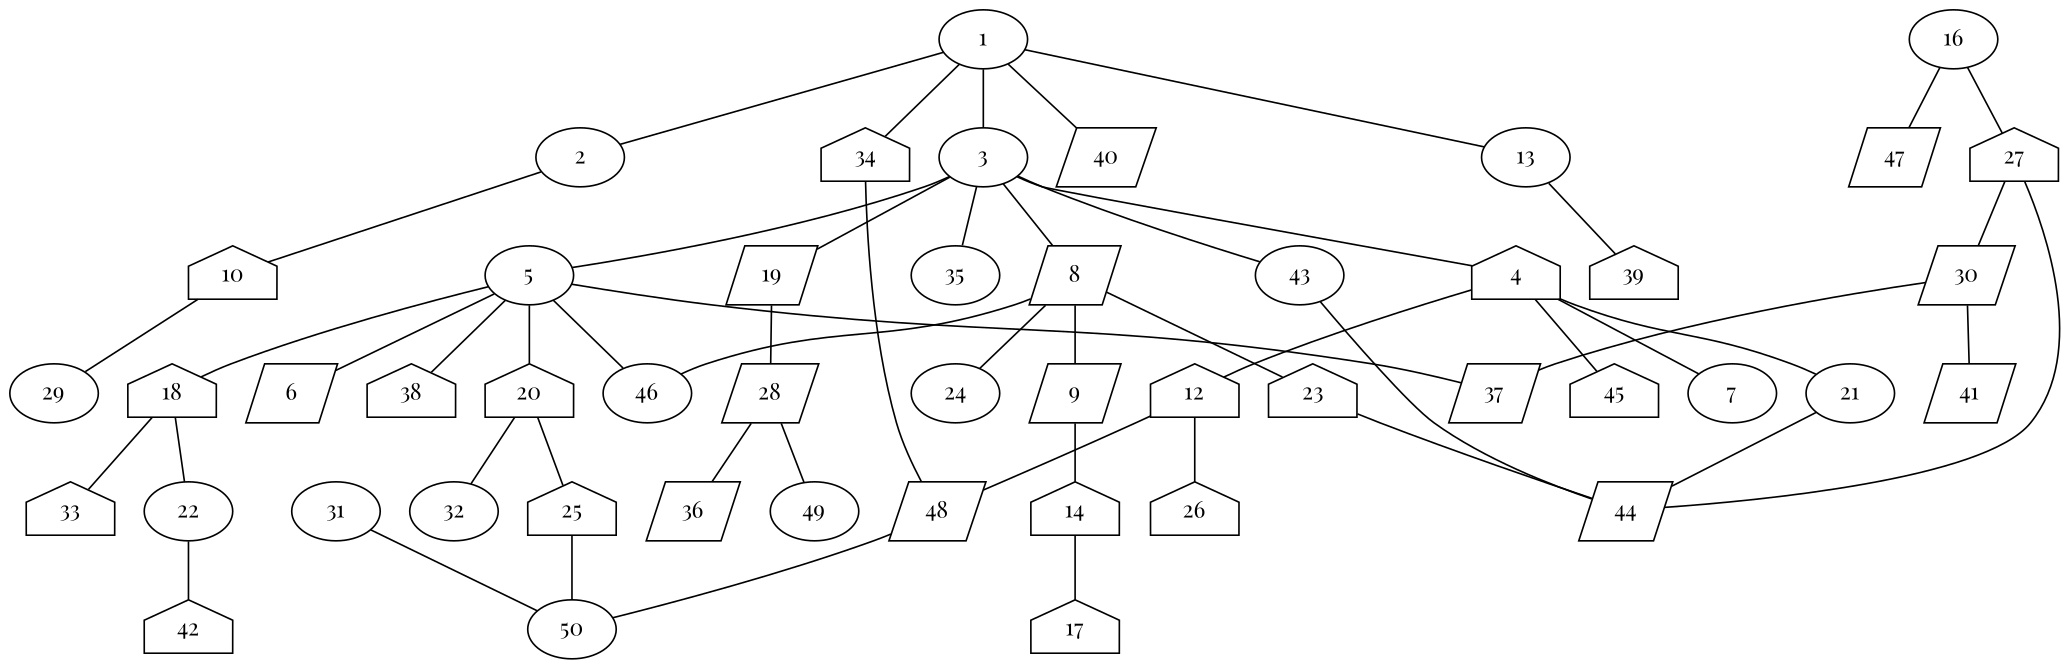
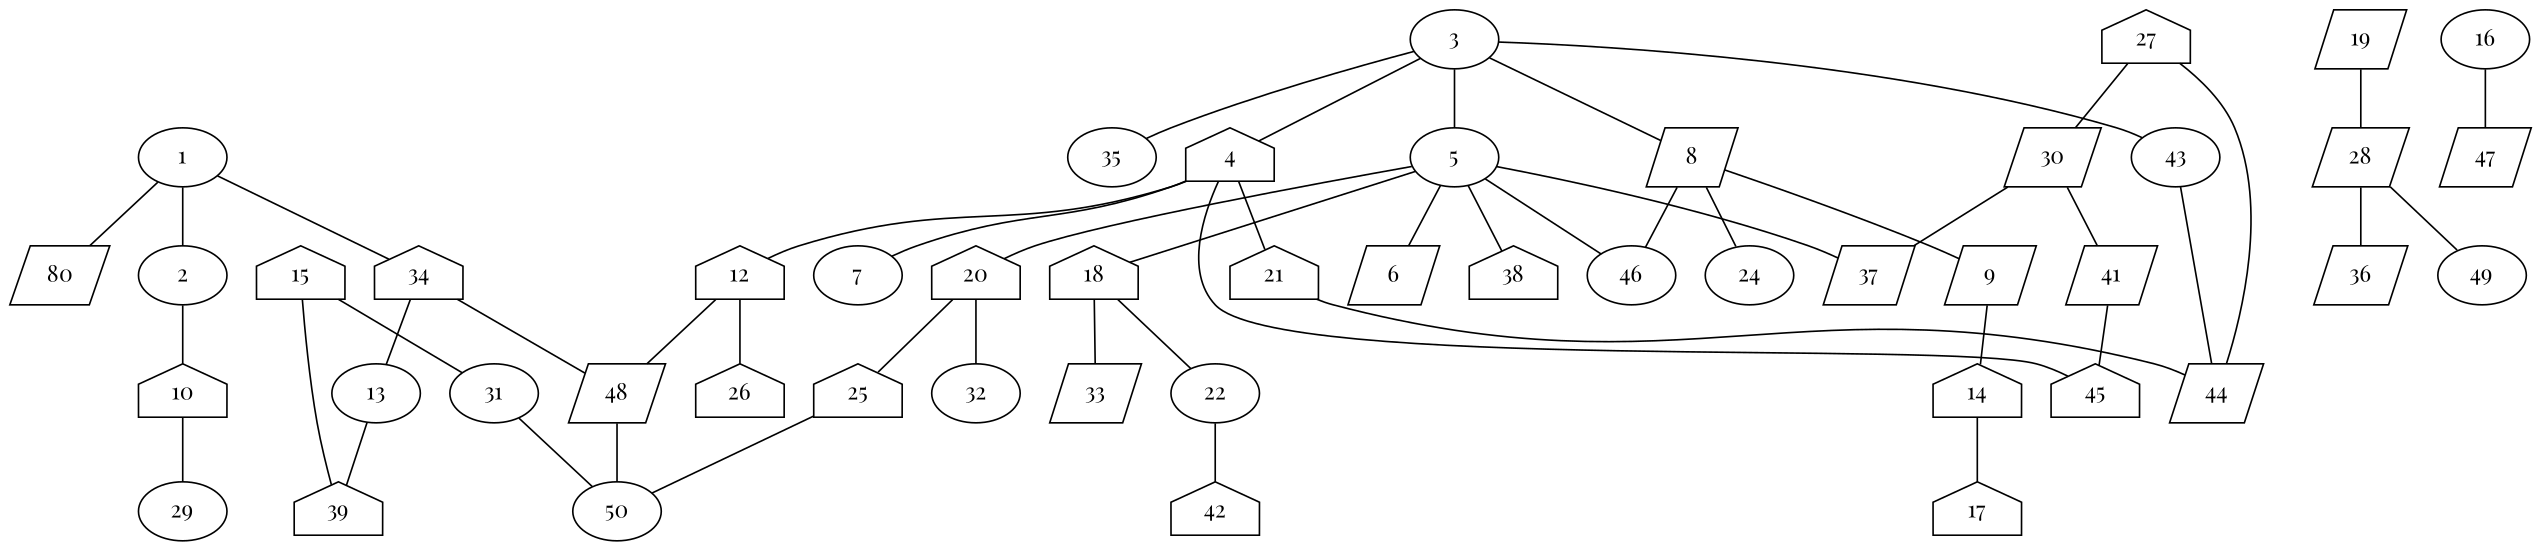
edge "1" -- "3": removed
edge "1" -- "13": now "34" -- "13"
edge "16" -- "27": removed
node "40": label "40" -> "80"
edge "3" -- "19": removed
node "15": added
edge "41" -- "45": added
node "23": removed
node "21": shape ellipse -> house
node "33": shape house -> parallelogram
